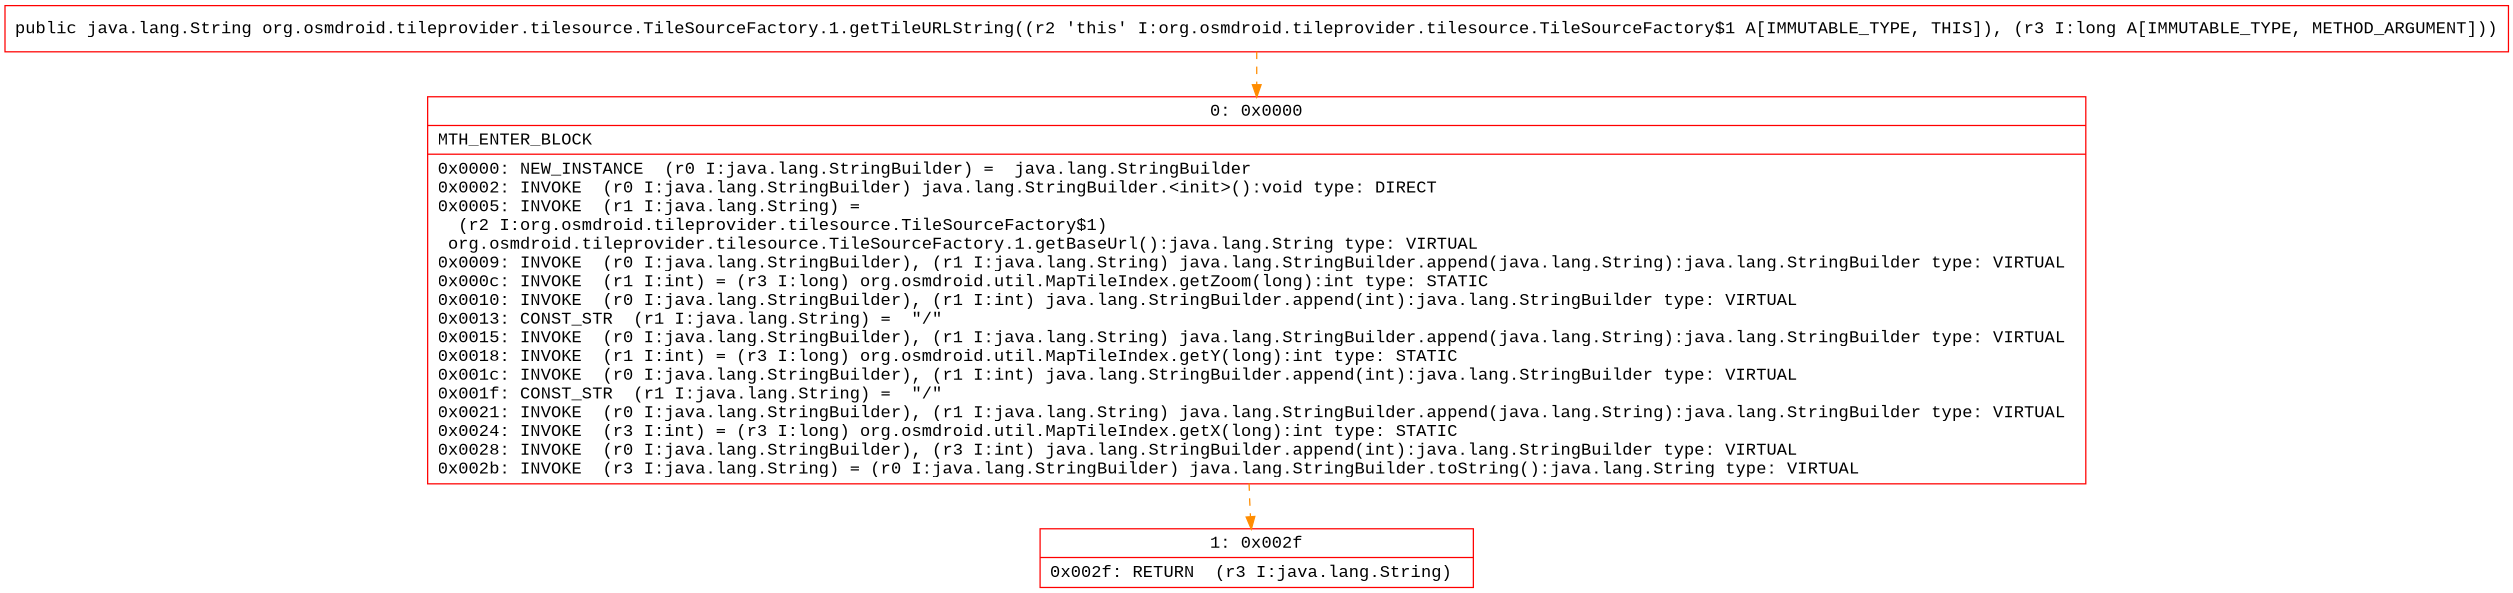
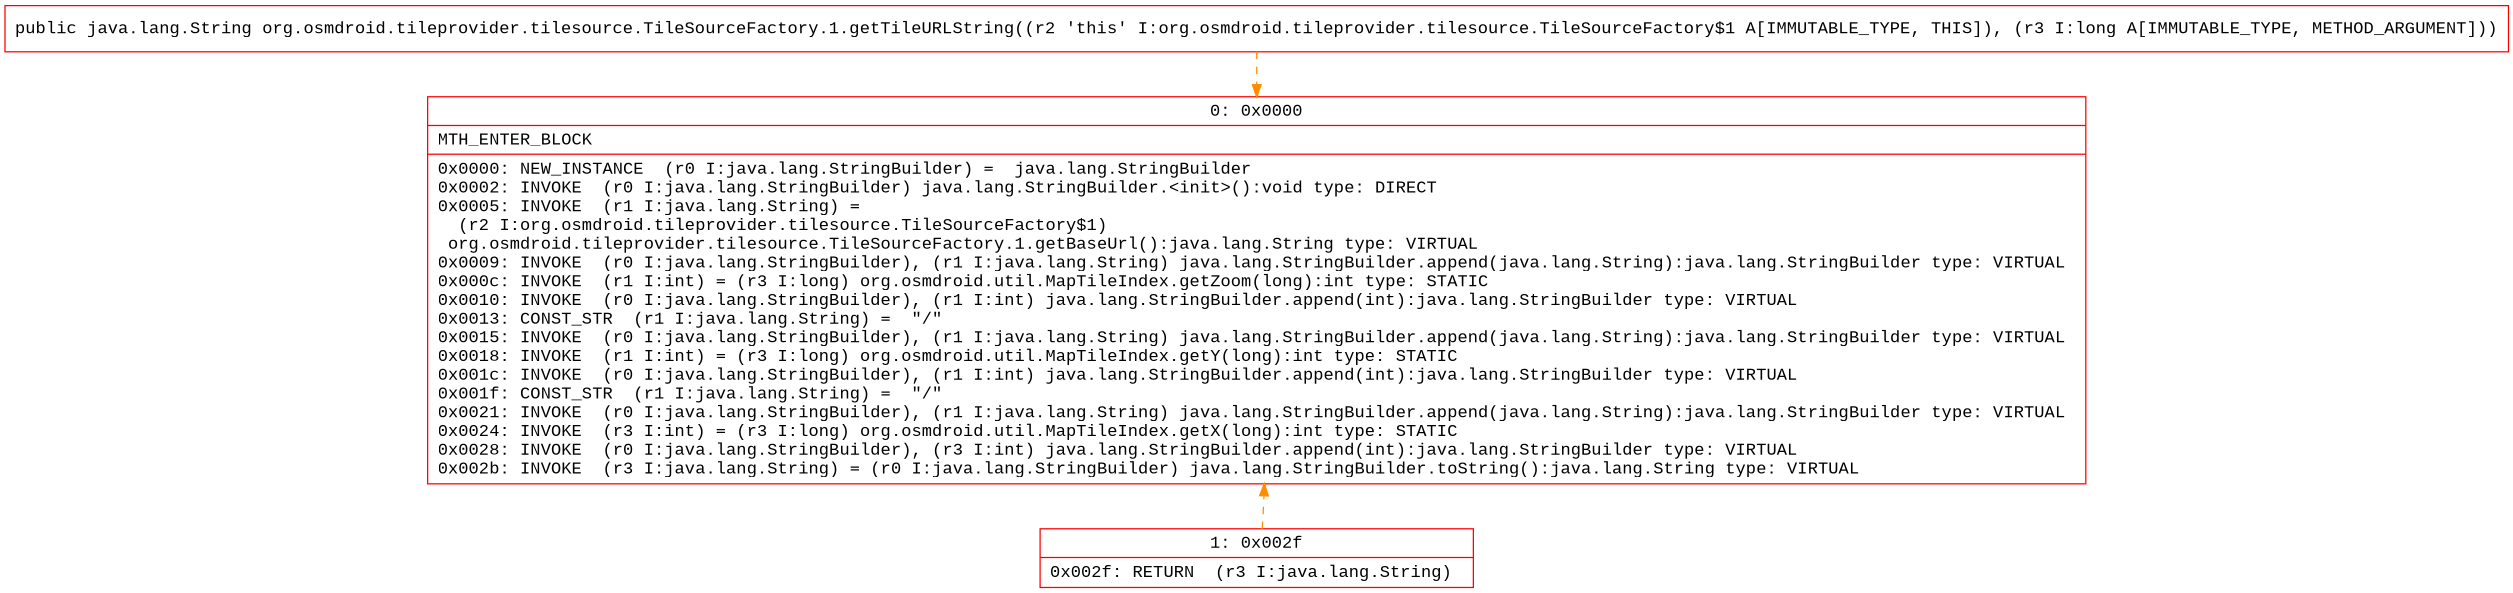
edge "0: 0x0000" -> "1: 0x002f": reversed
